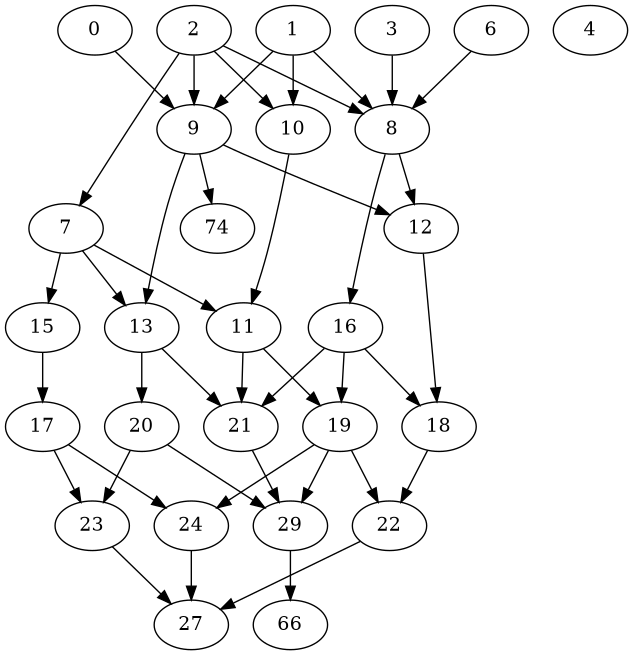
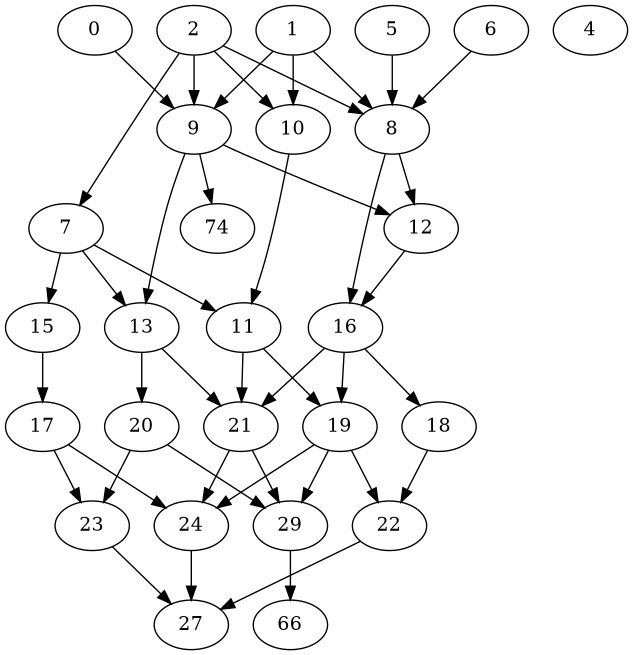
node "3": label "3" -> "5"
edge "12" -> "18": now "12" -> "16"
edge "21" -> "24": added
